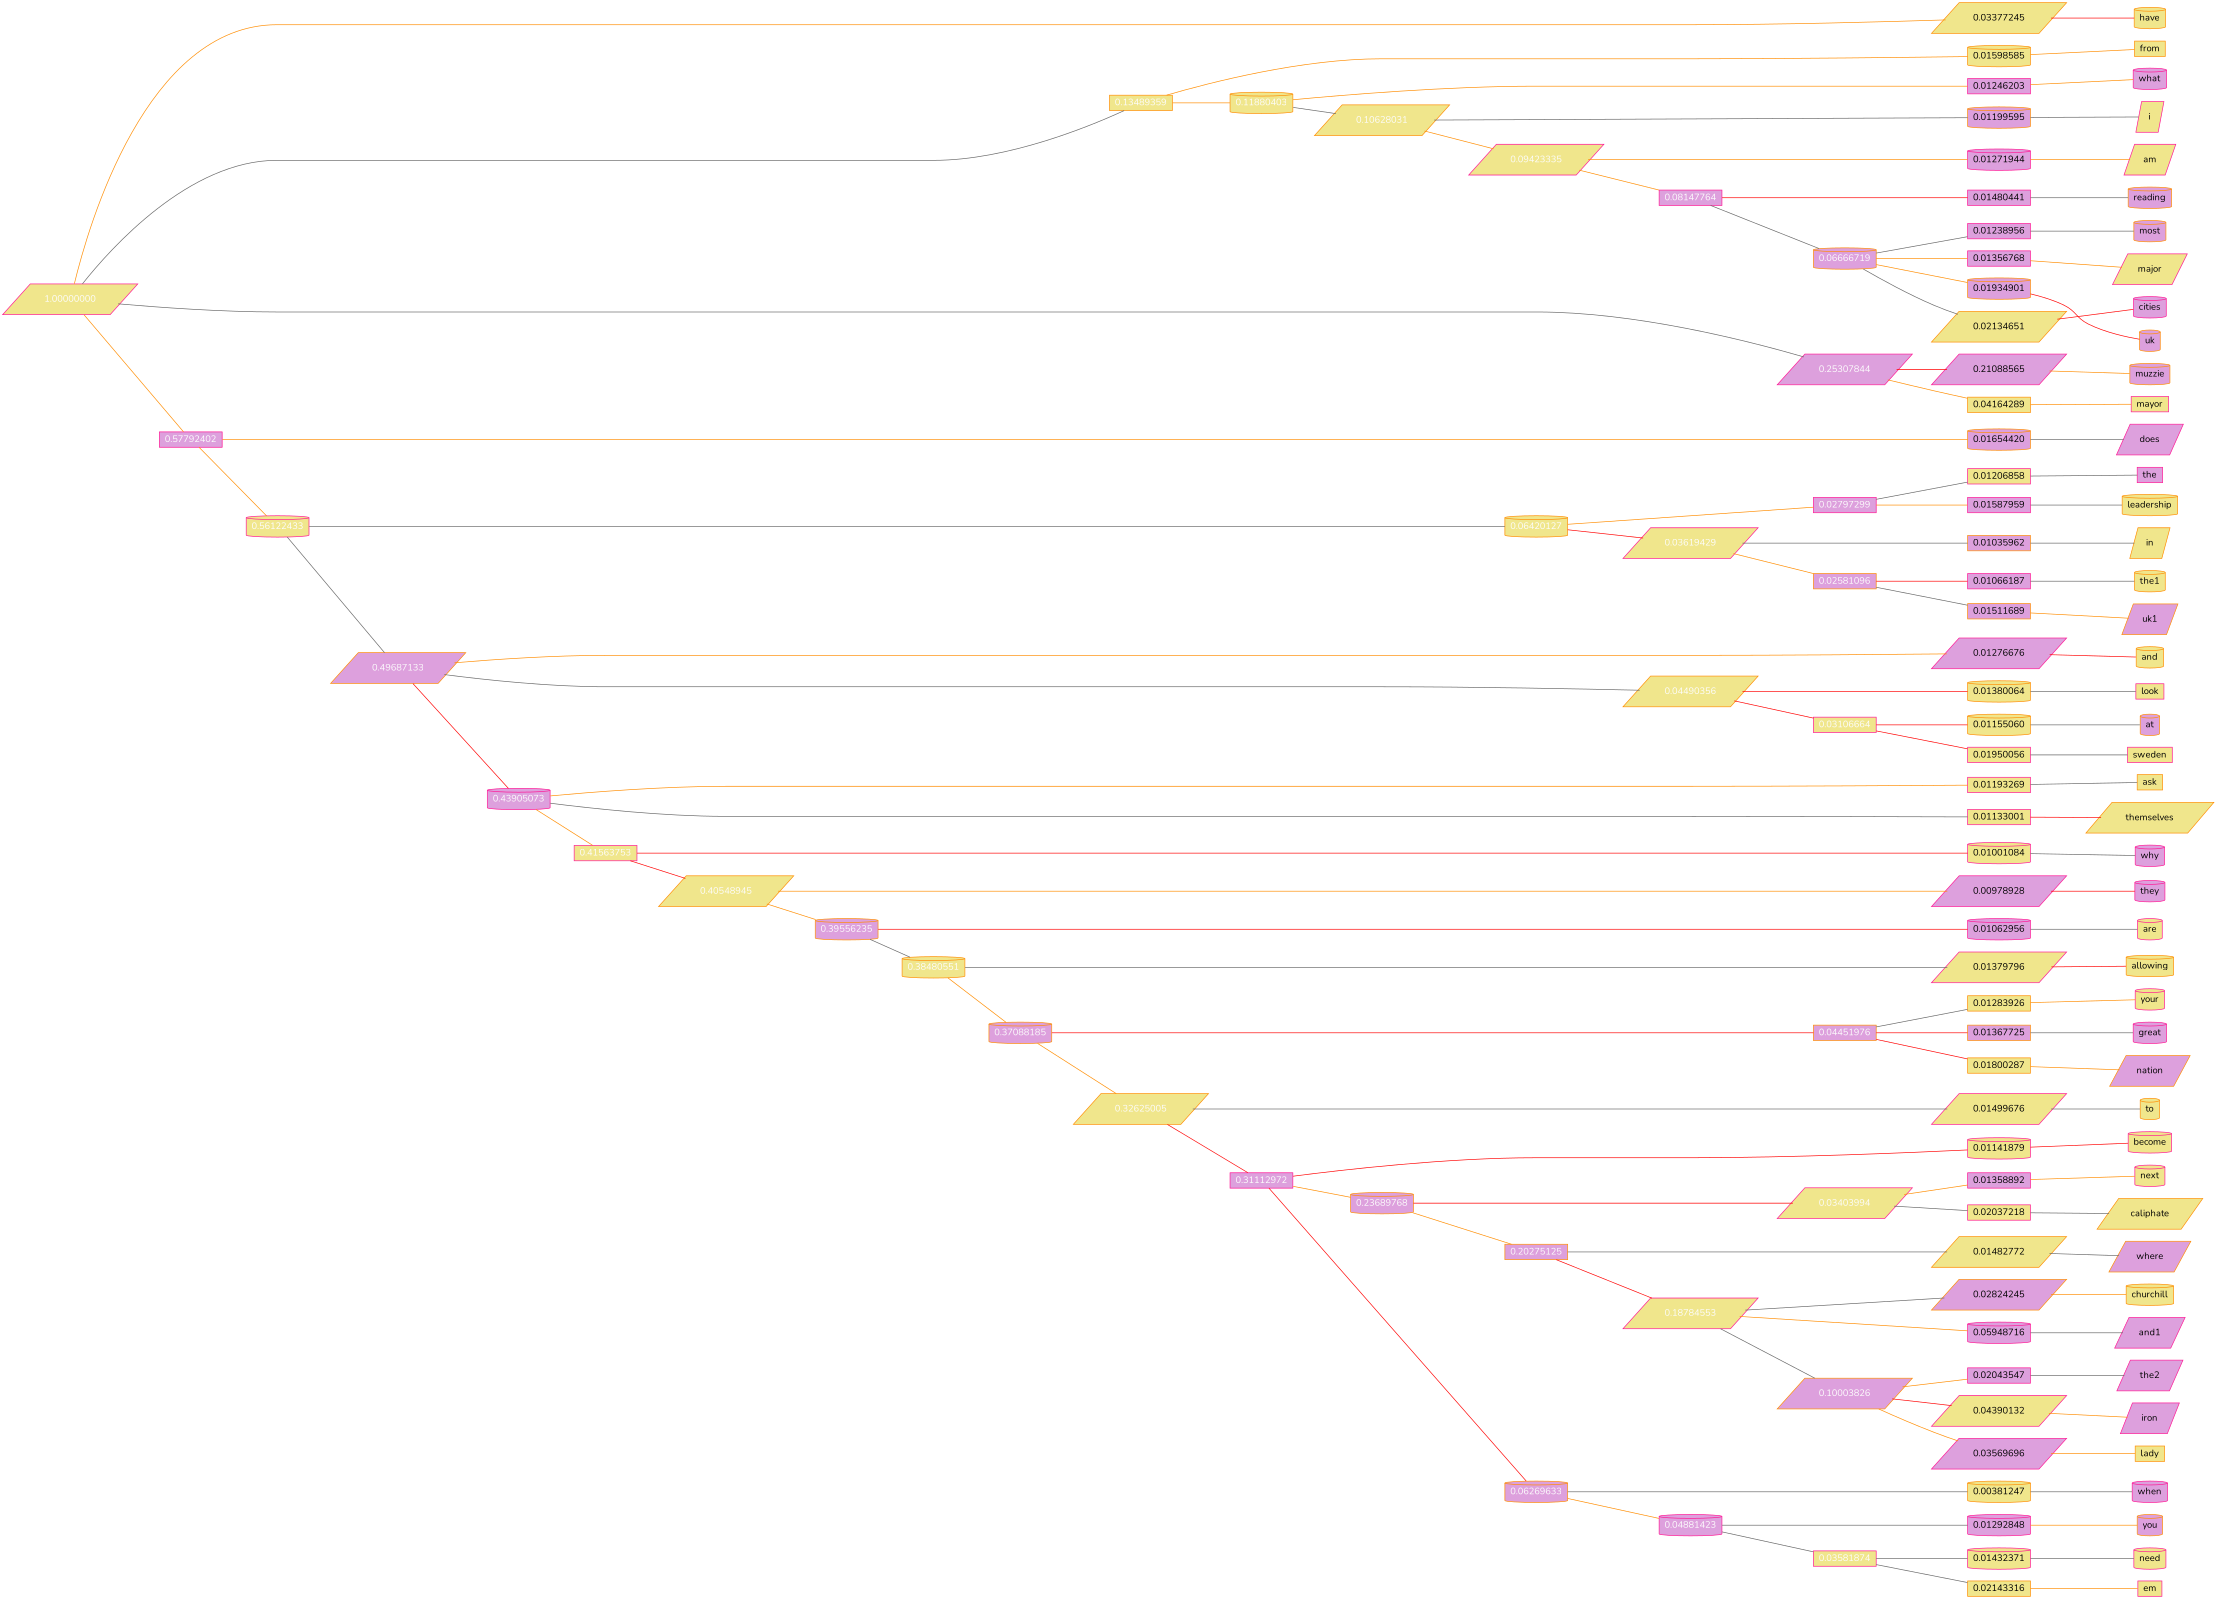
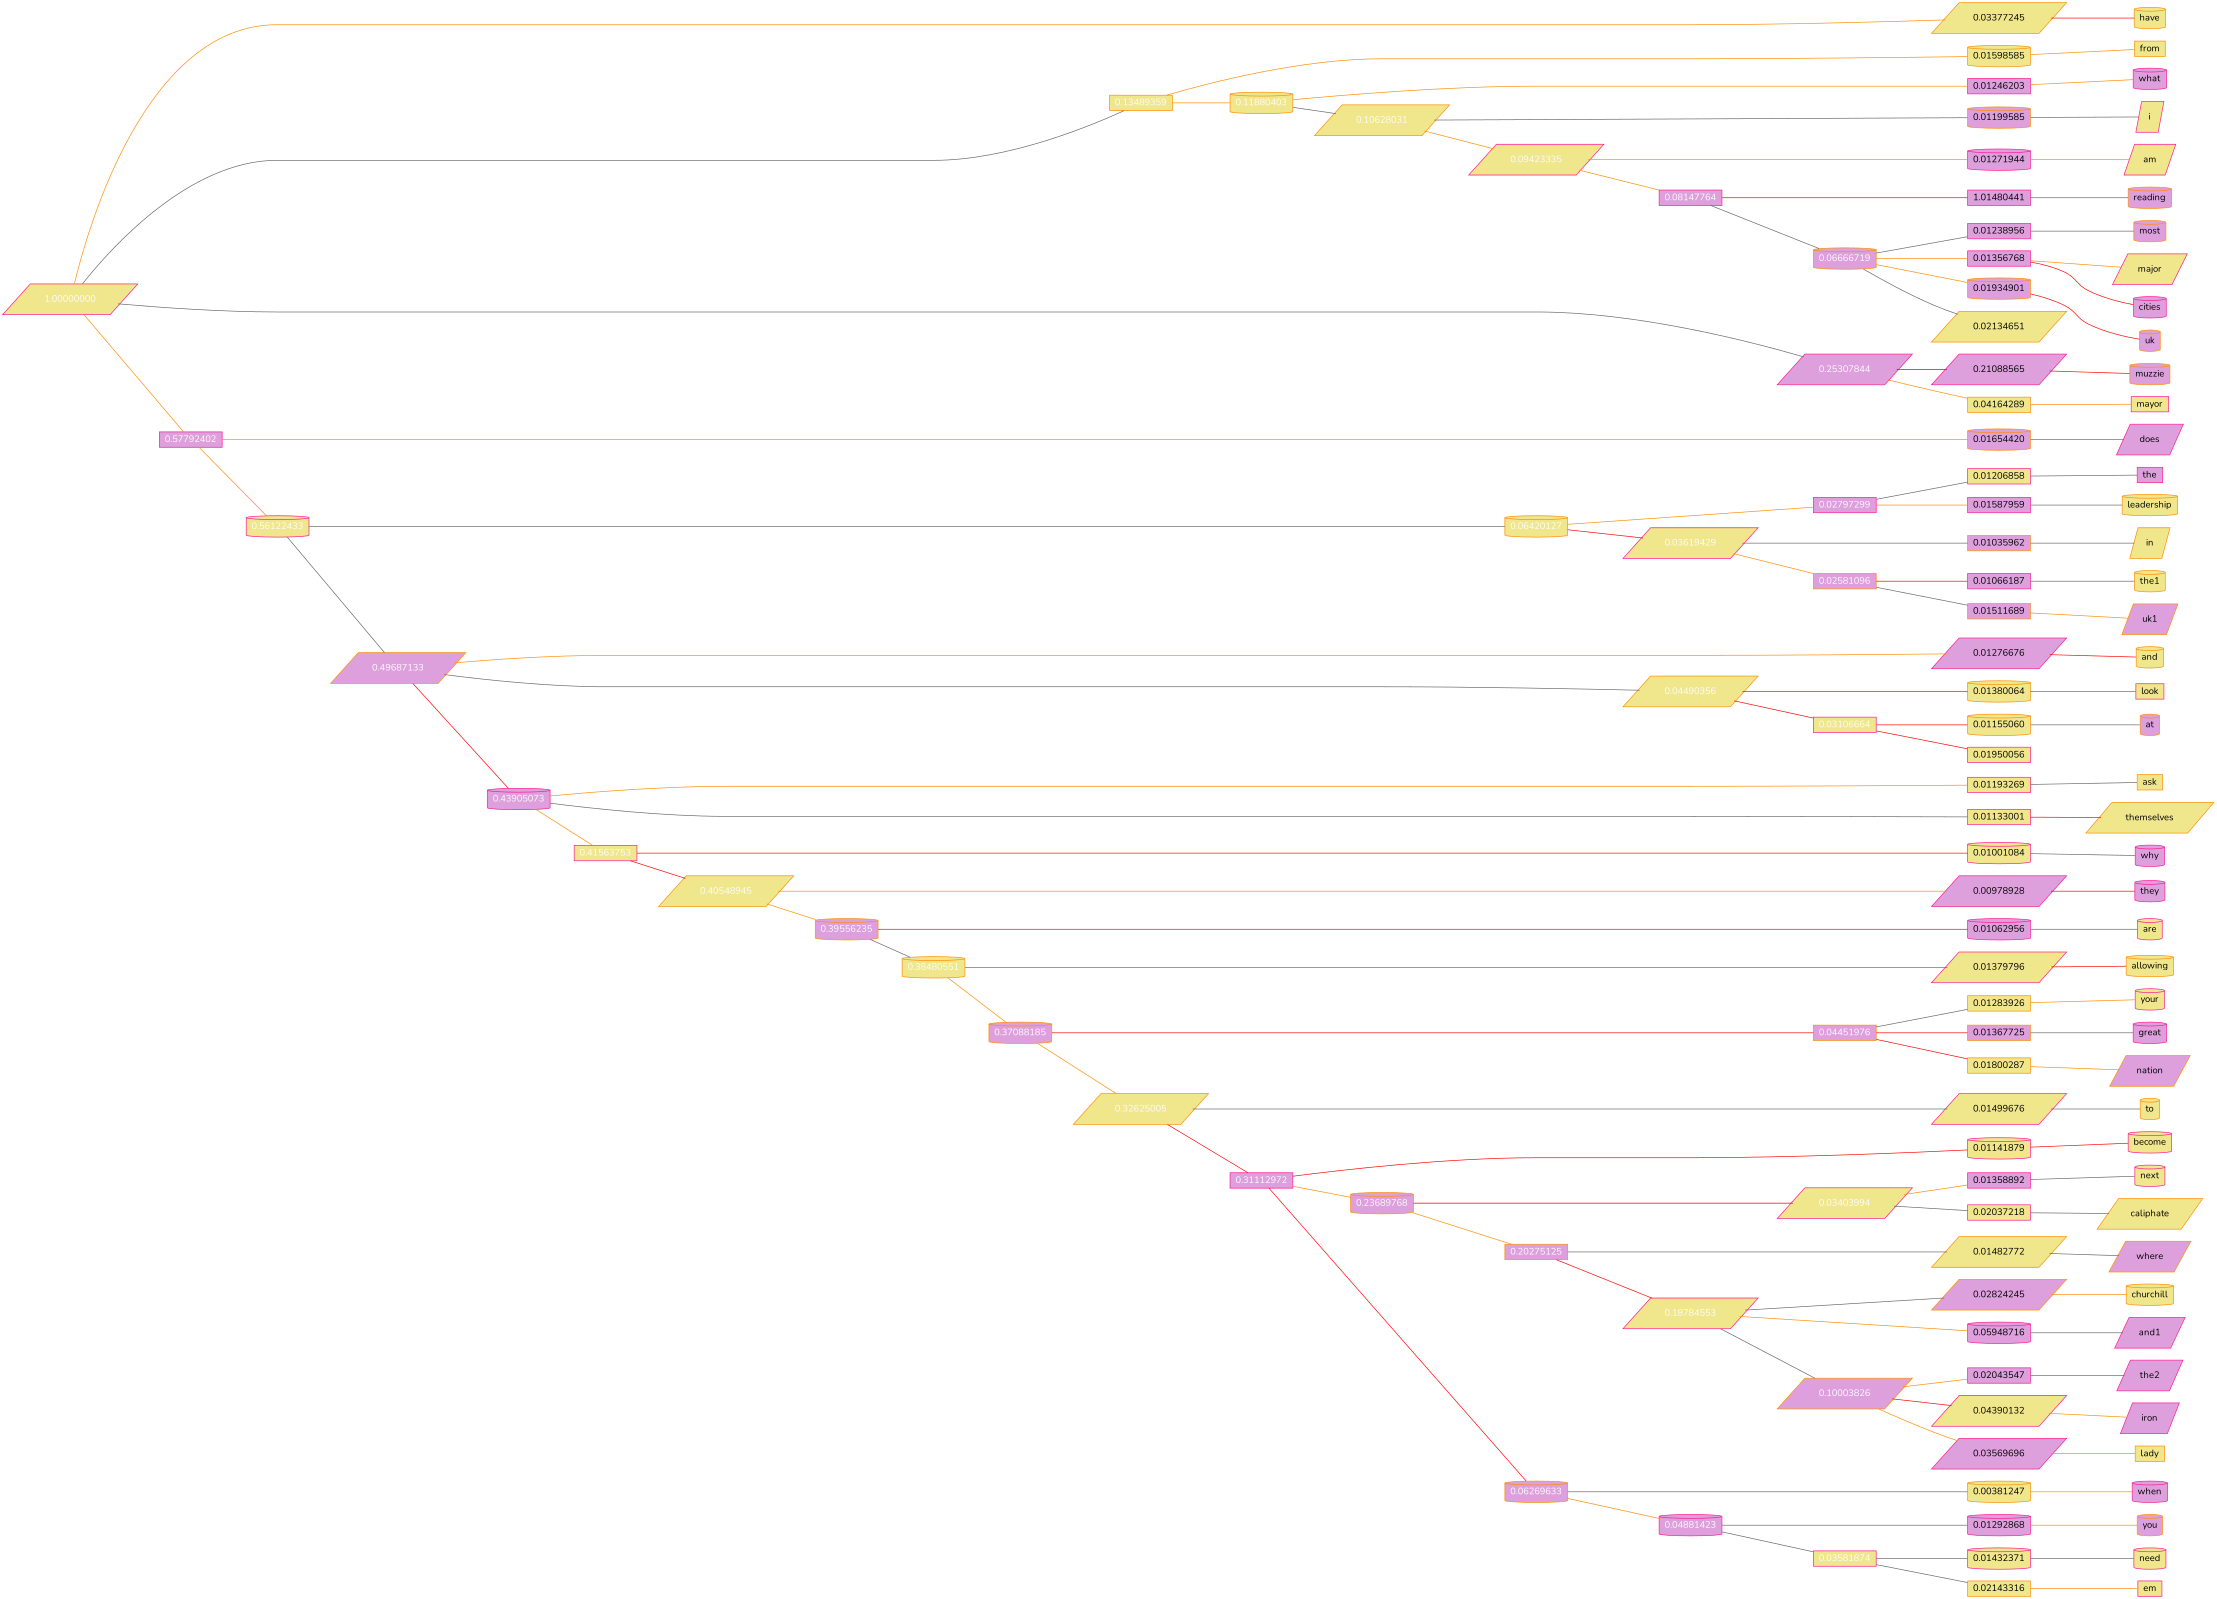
node "0.01199595": label "0.01199595" -> "0.01199585"
node "0.01480441": label "0.01480441" -> "1.01480441"
edge "cities" -- "0.02134651": now "cities" -- "0.01356768"
edge "0.21088565" -- "muzzie": color darkorange -> red
node "sweden": removed
edge "next" -- "0.01358892": color darkorange -> gray40
edge "0.00381247" -- "when": color gray40 -> darkorange
node "0.01292848": label "0.01292848" -> "0.01292868"
